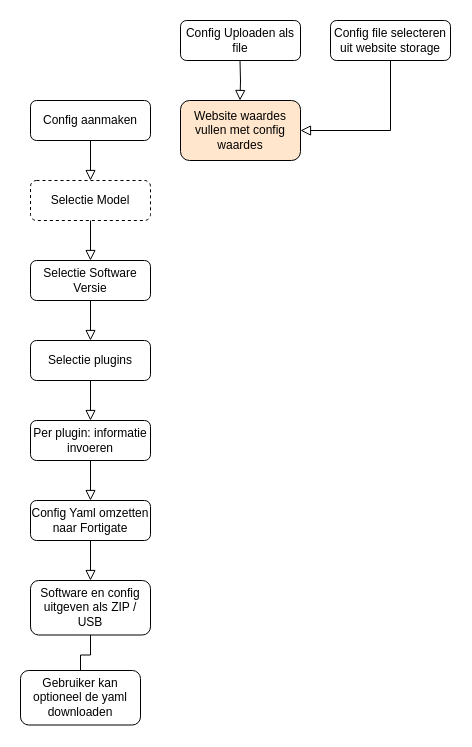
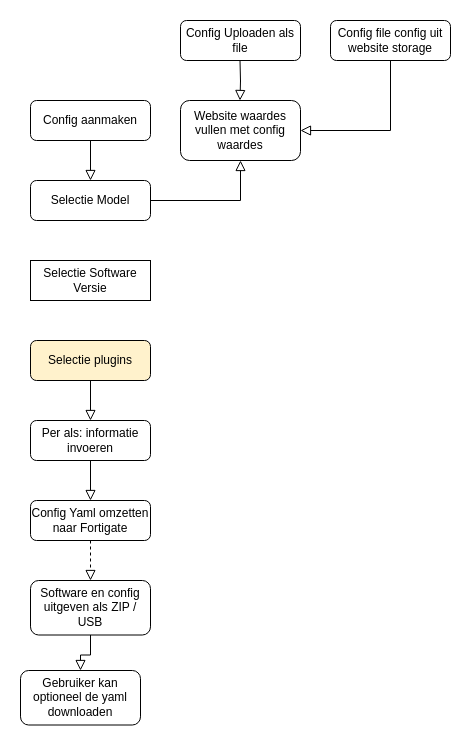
node "Config file selecteren uit website storage": label "Config file selecteren uit website storage" -> "Config file config uit website storage"
node "Website waardes vullen met config waardes": fillcolor #ffe6cc -> #ffffff
node "Selectie Model": style dashed -> solid
edge "Selectie Model" -> "Selectie Software Versie": now "Selectie Model" -> "Website waardes vullen met config waardes"
node "Selectie Software Versie": shape rounded rectangle -> rectangle
edge "Selectie Software Versie" -> "Selectie plugins": removed
node "Selectie plugins": fillcolor #ffffff -> #fff2cc
node "Per plugin: informatie invoeren": label "Per plugin: informatie invoeren" -> "Per als: informatie invoeren"
edge "Config Yaml omzetten naar Fortigate" -> "Software en config uitgeven als ZIP / USB": style solid -> dashed
edge "Software en config uitgeven als ZIP / USB" -- "Gebruiker kan optioneel de yaml downloaden": arrowhead none -> block
